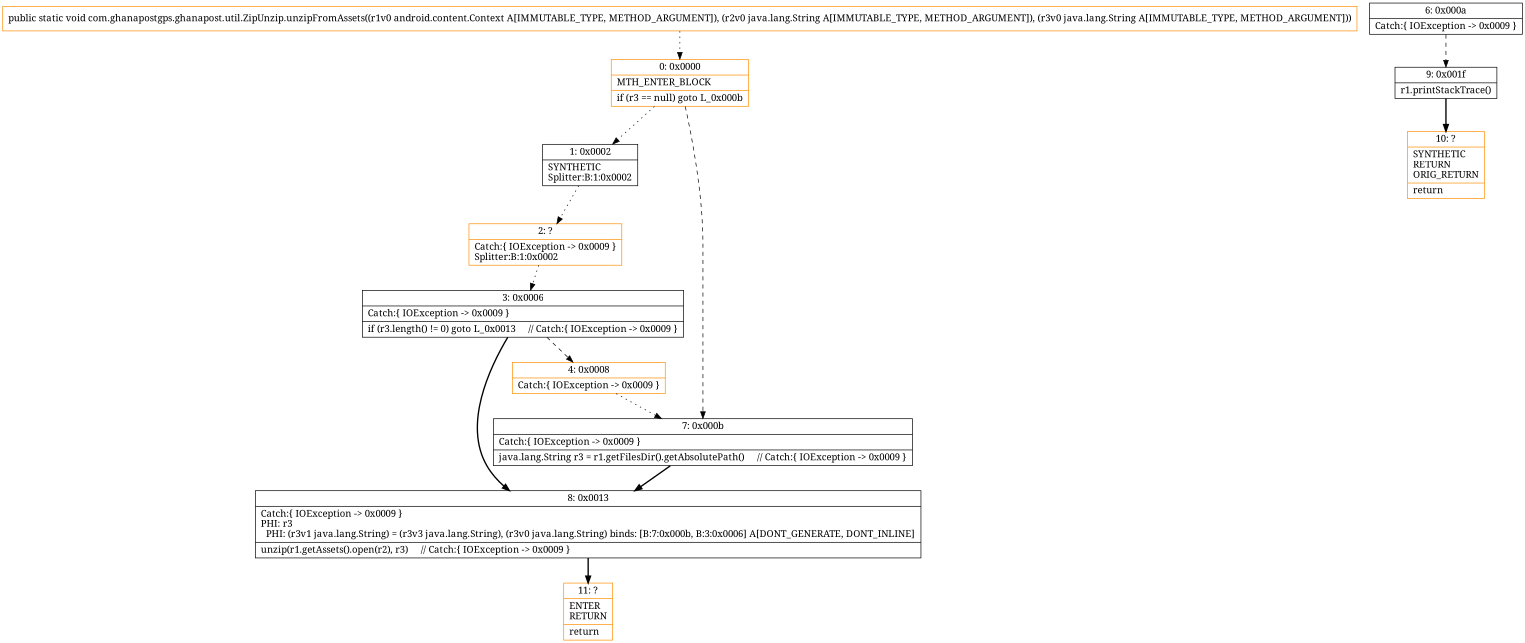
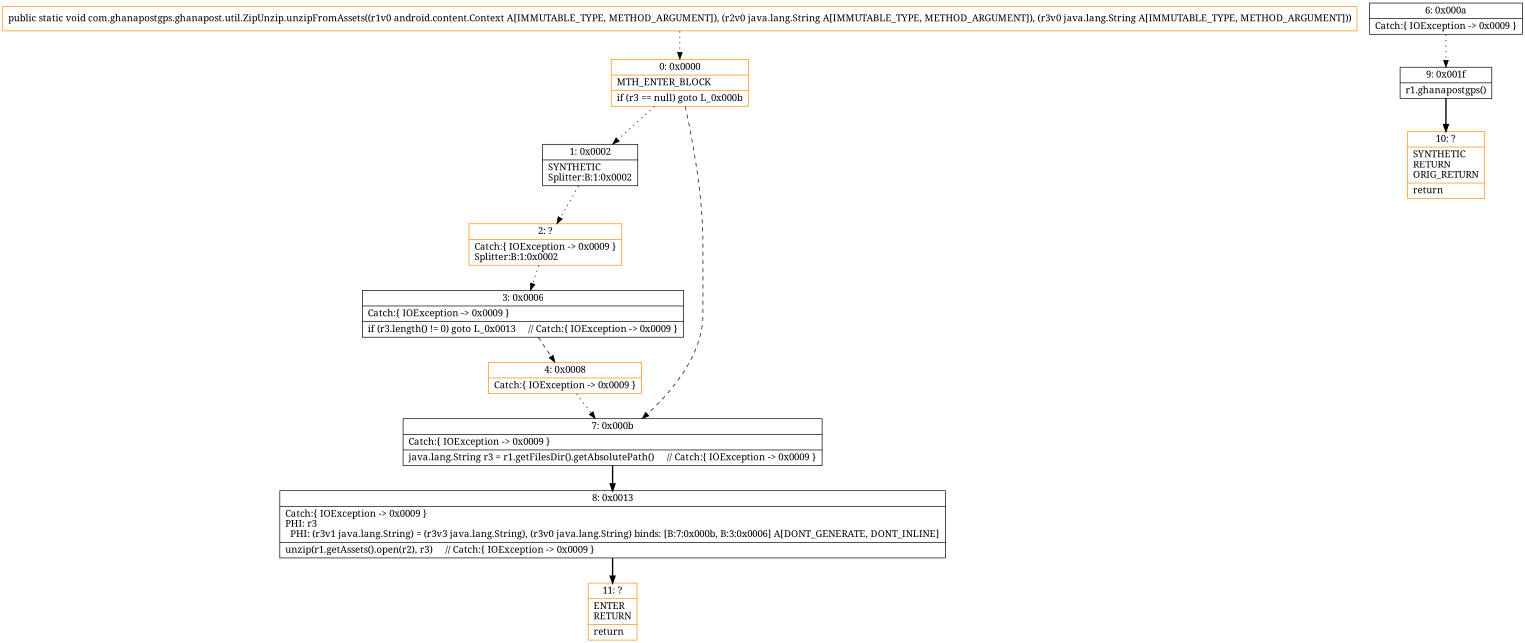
edge "6: 0x000a" -> "9: 0x001f": style dashed -> dotted
node "9: 0x001f": text "r1.printStackTrace()" -> "r1.ghanapostgps()"
edge "3: 0x0006" -> "8: 0x0013": removed
